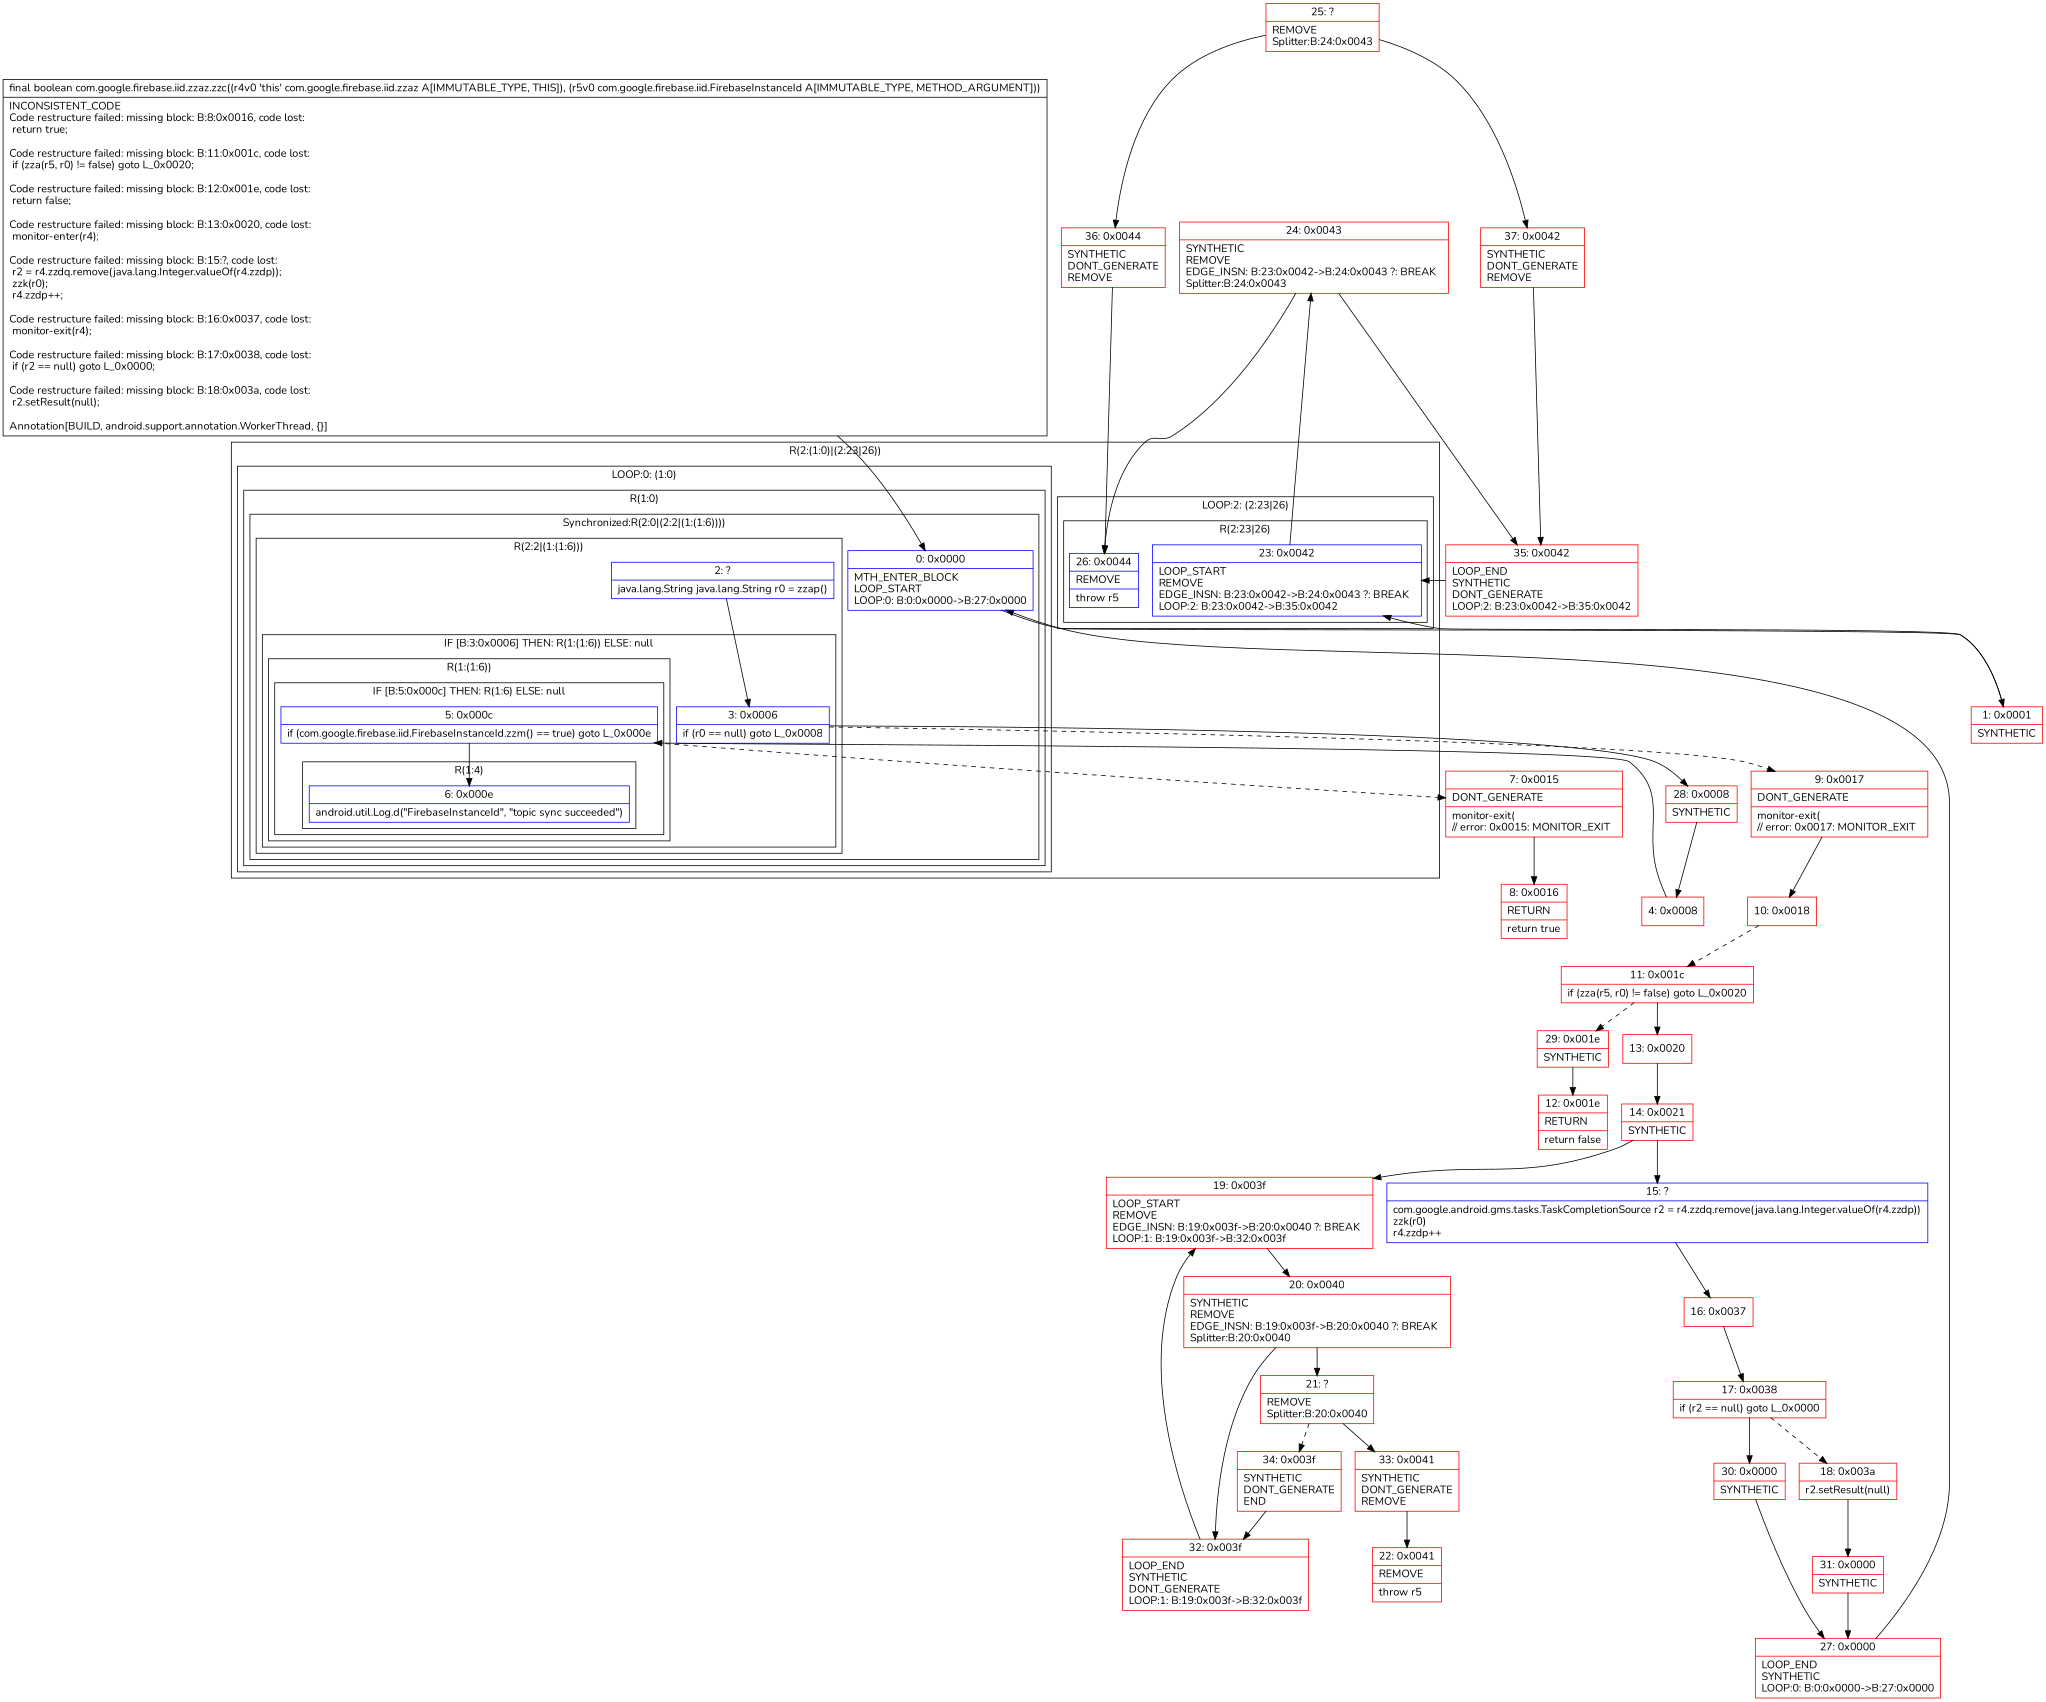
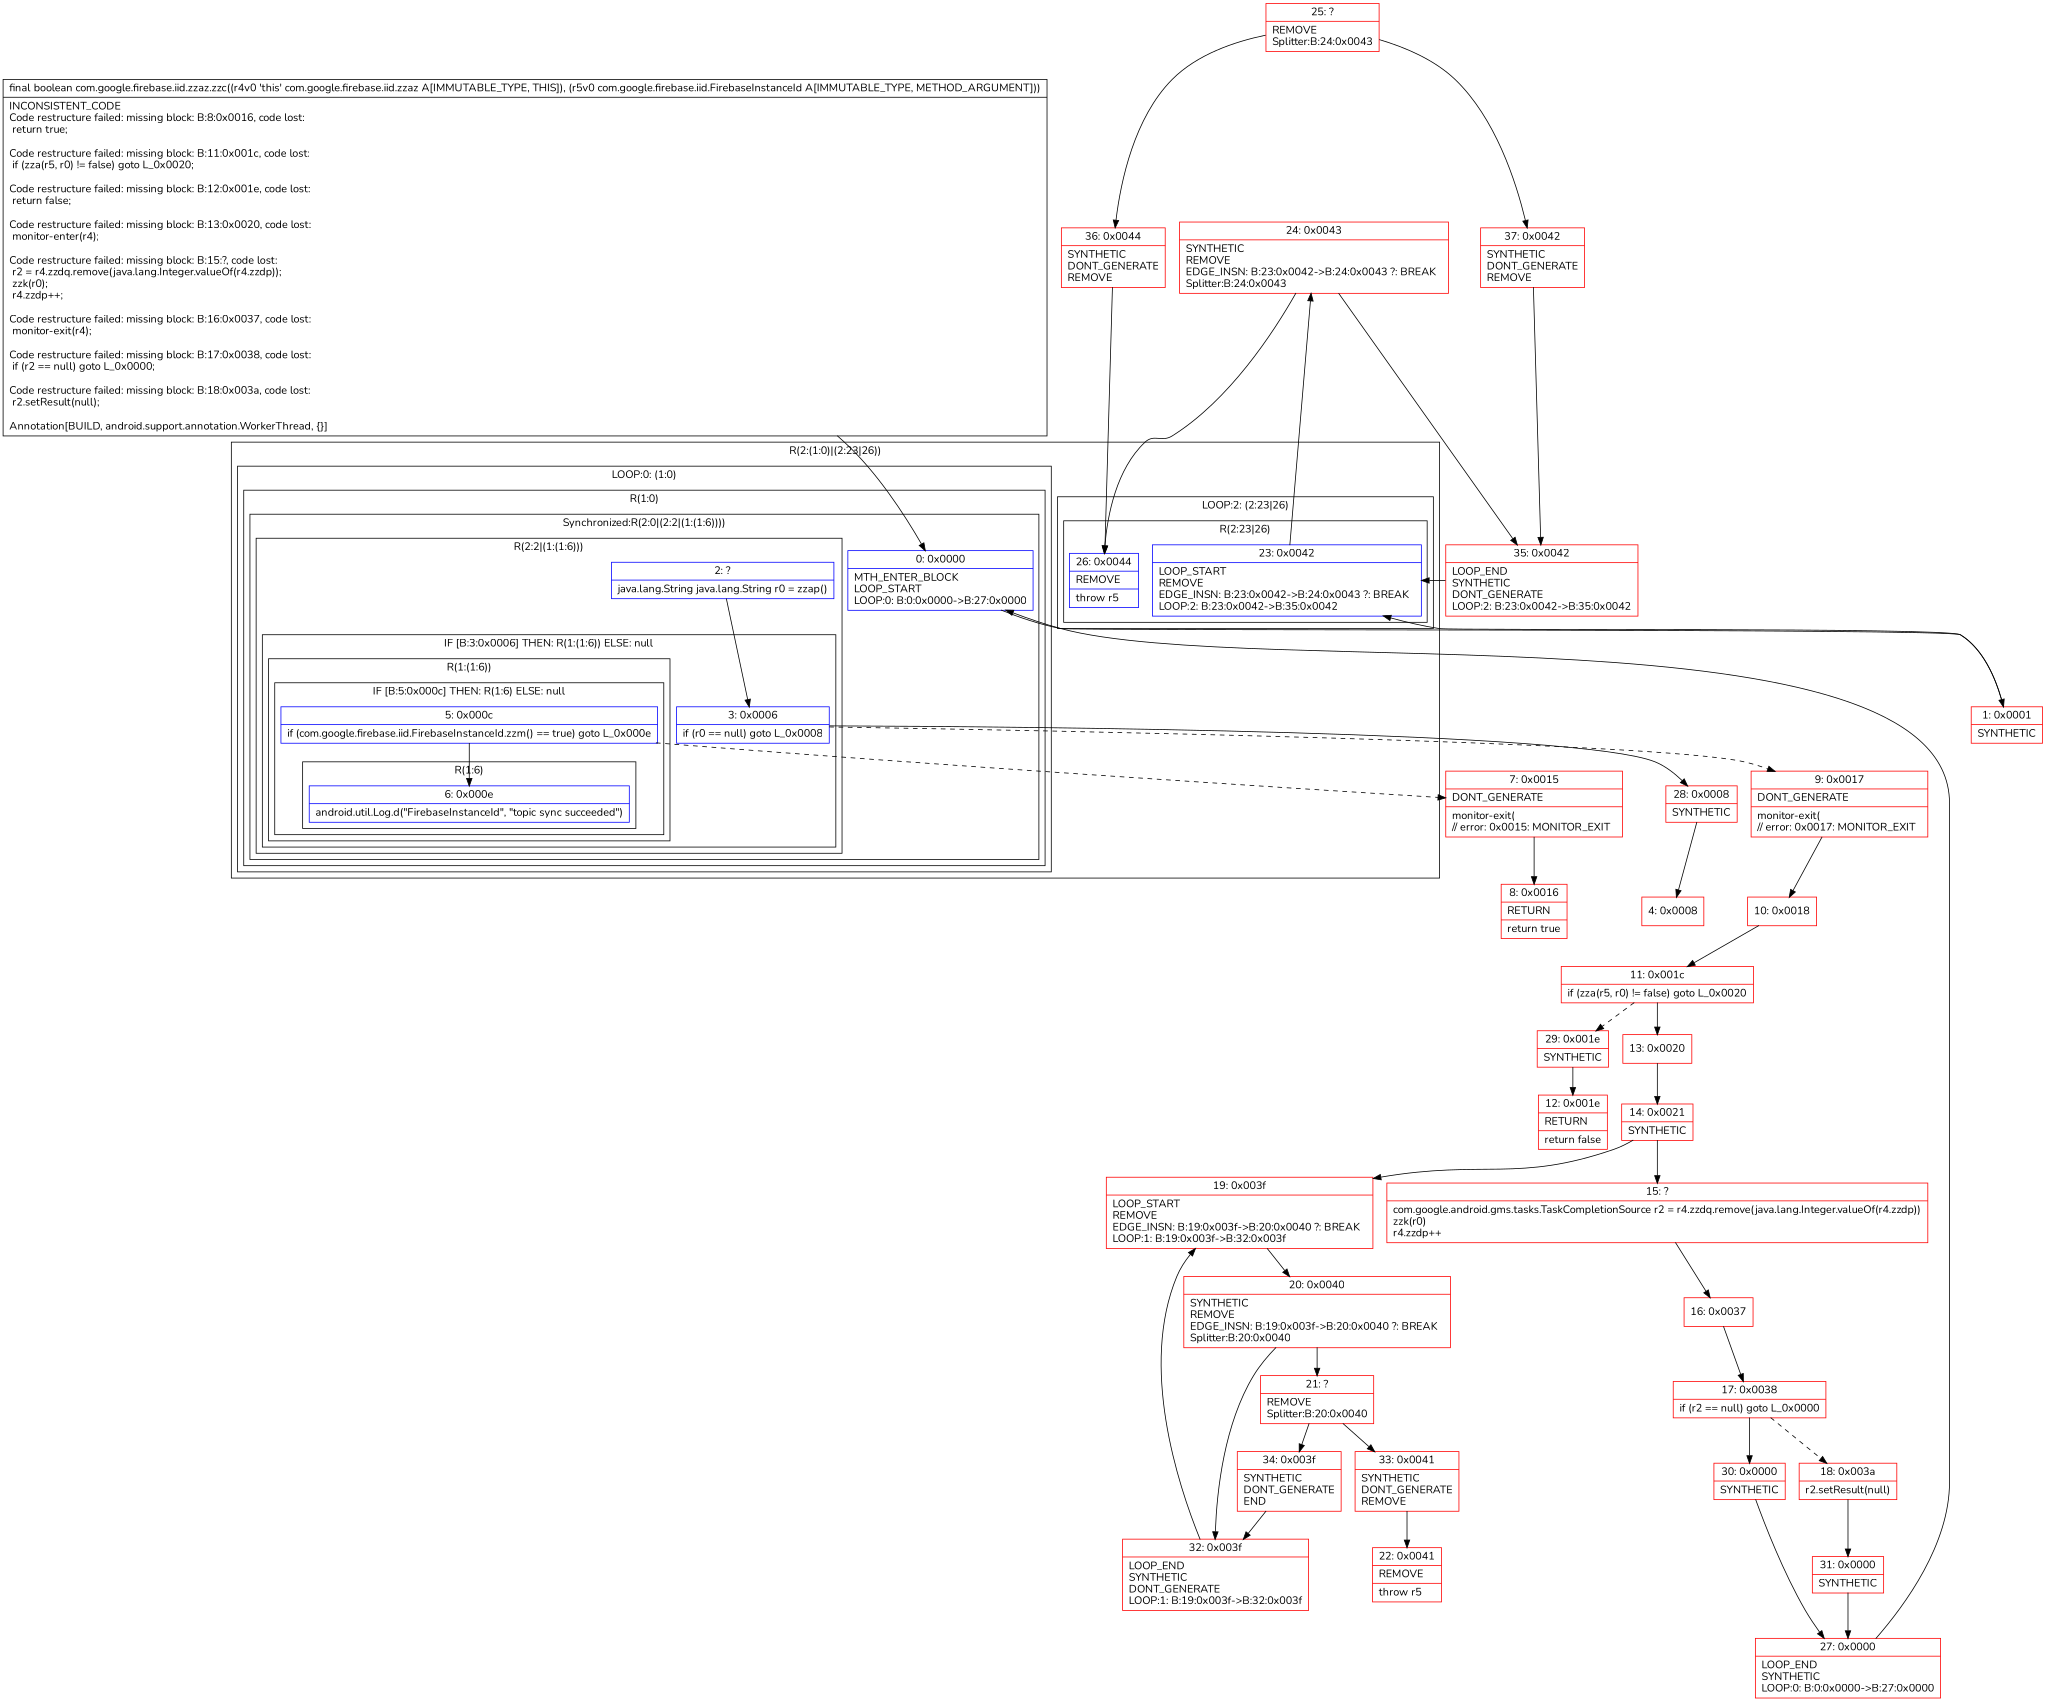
edge "4: 0x0008" -> "5: 0x000c": removed
cluster "R(1:4)": label "R(1:4)" -> "R(1:6)"
edge "10: 0x0018" -> "11: 0x001c": style dashed -> solid
node "15: ?": color blue -> red
edge "21: ?" -> "34: 0x003f": style dashed -> solid
